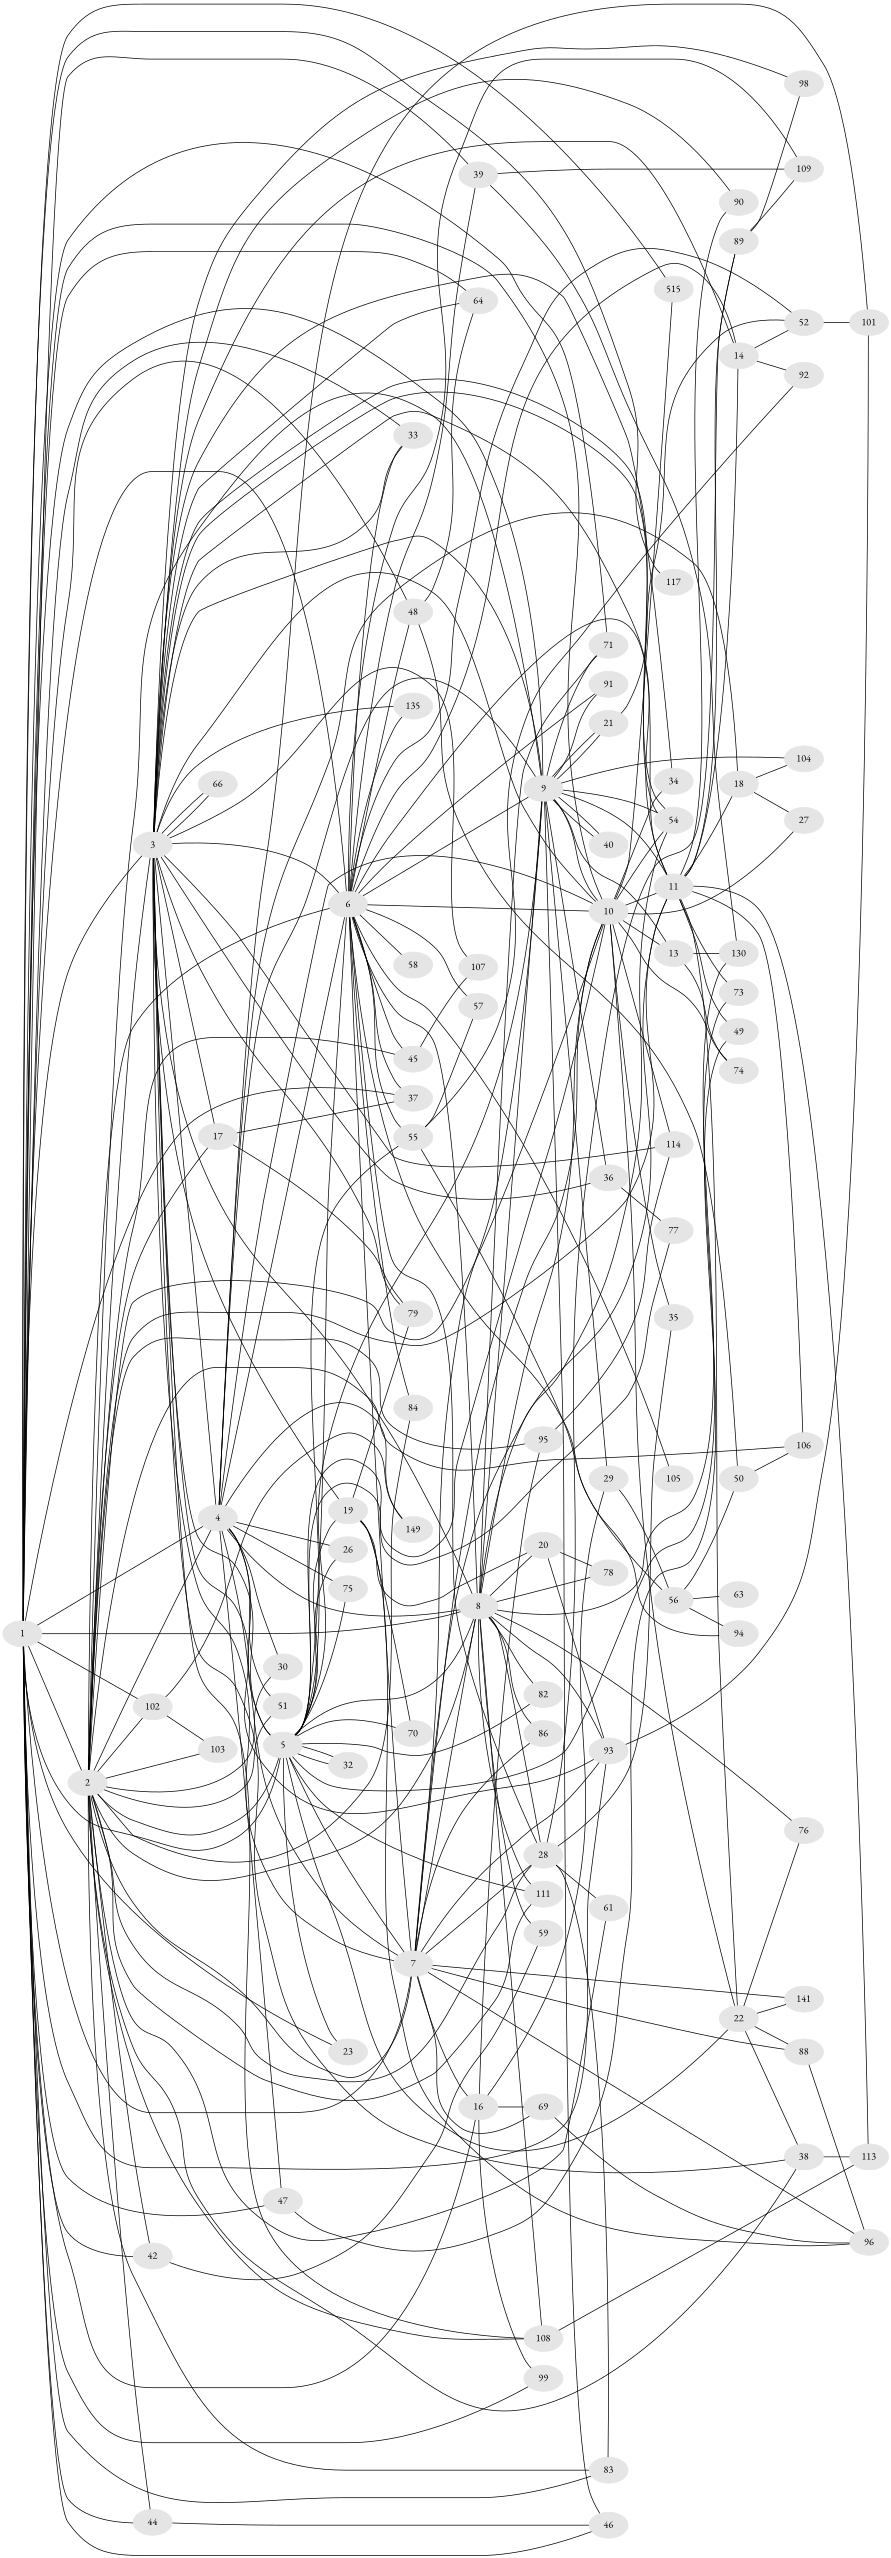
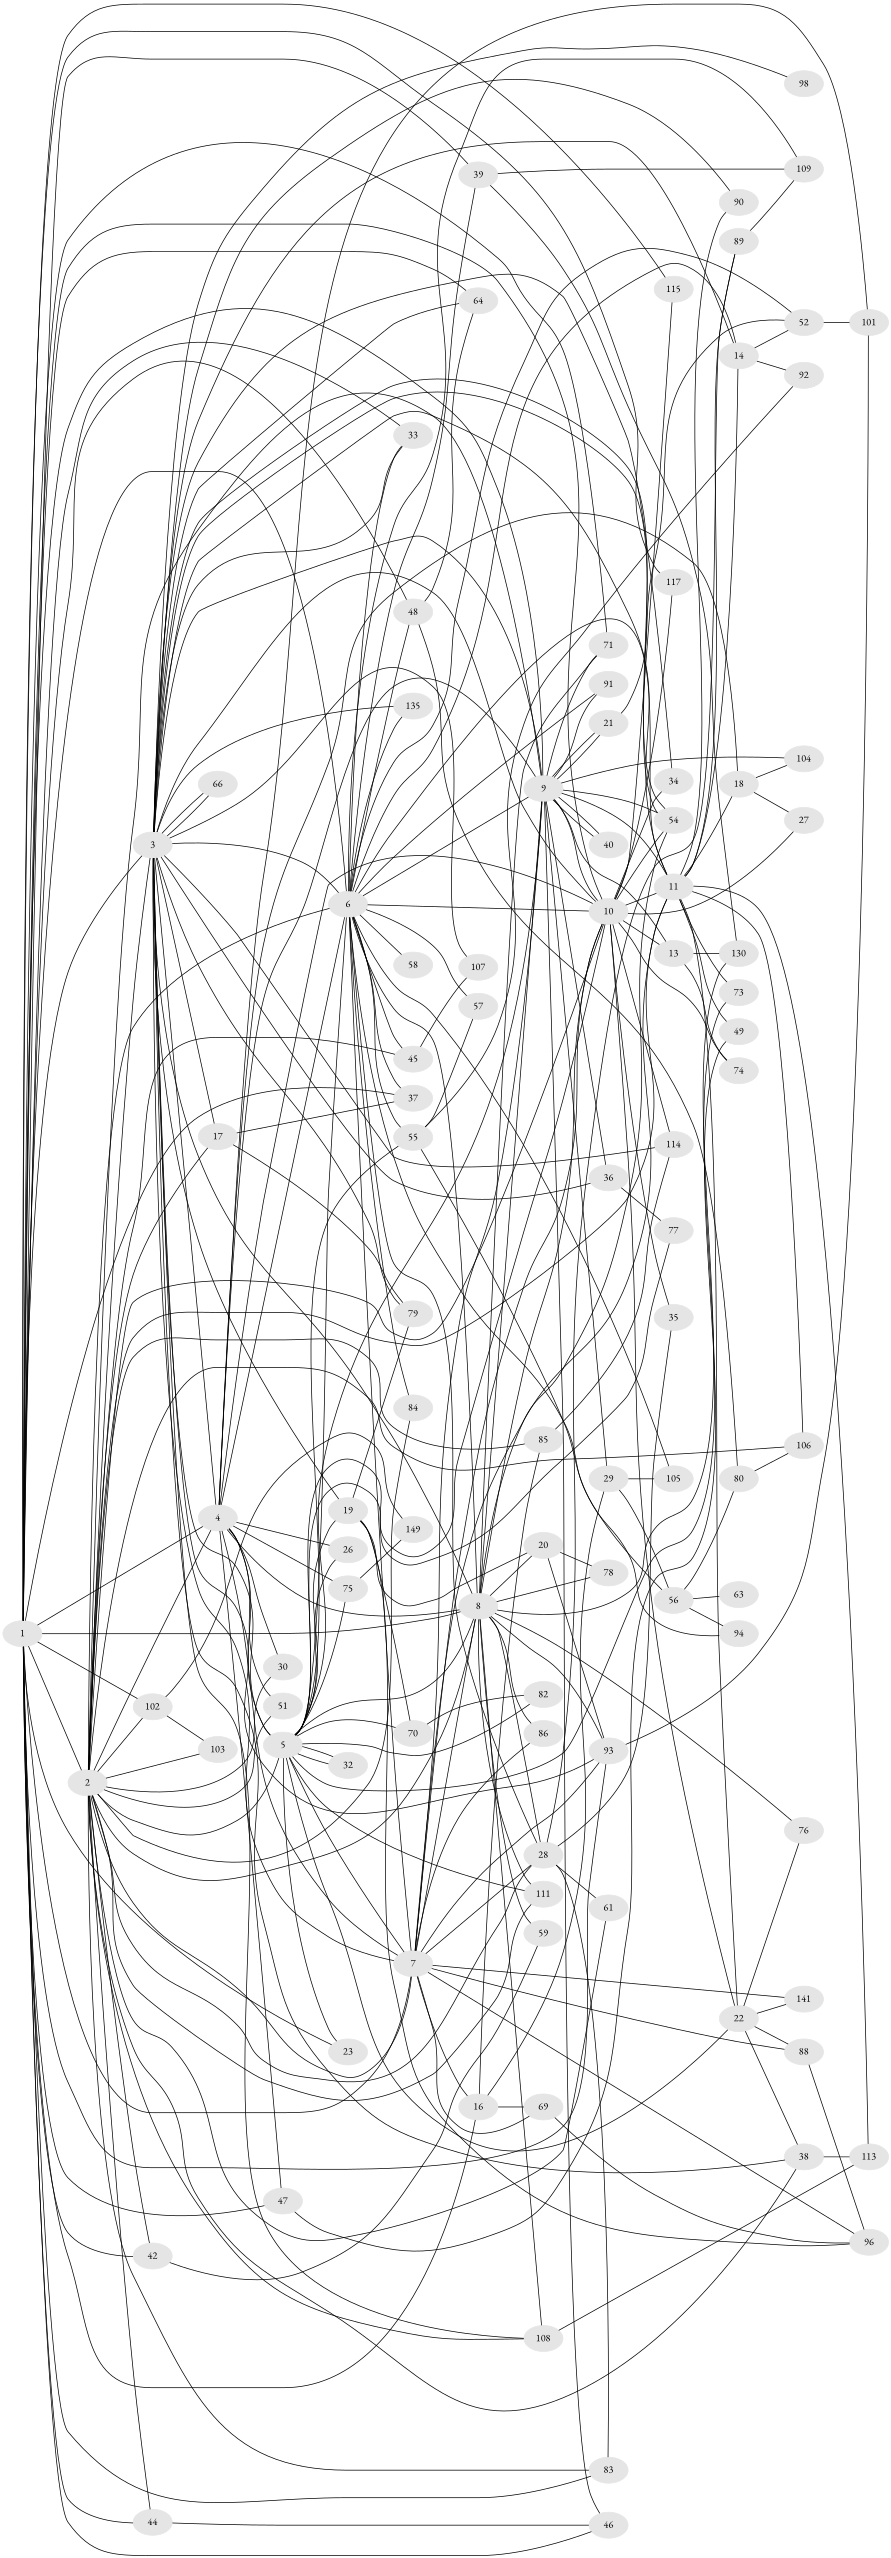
edge "98" -- "89": removed
node "515": label "515" -> "115"
edge "117" -- "10": added
edge "4" -- "149": now "75" -- "149"
node "95": label "95" -> "85"
edge "29" -- "105": added
node "50": label "50" -> "80"
edge "8" -- "82": now "70" -- "82"
edge "1" -- "5": removed
node "99": removed
